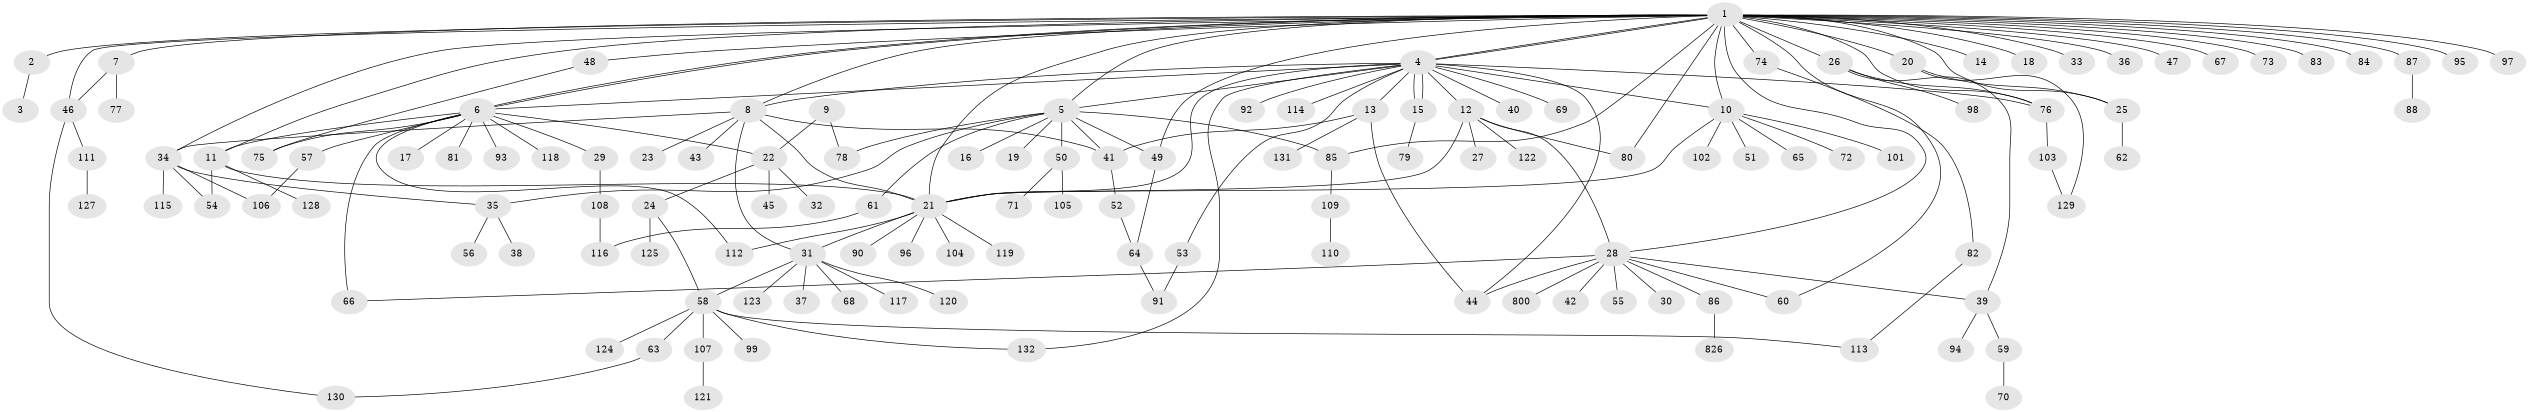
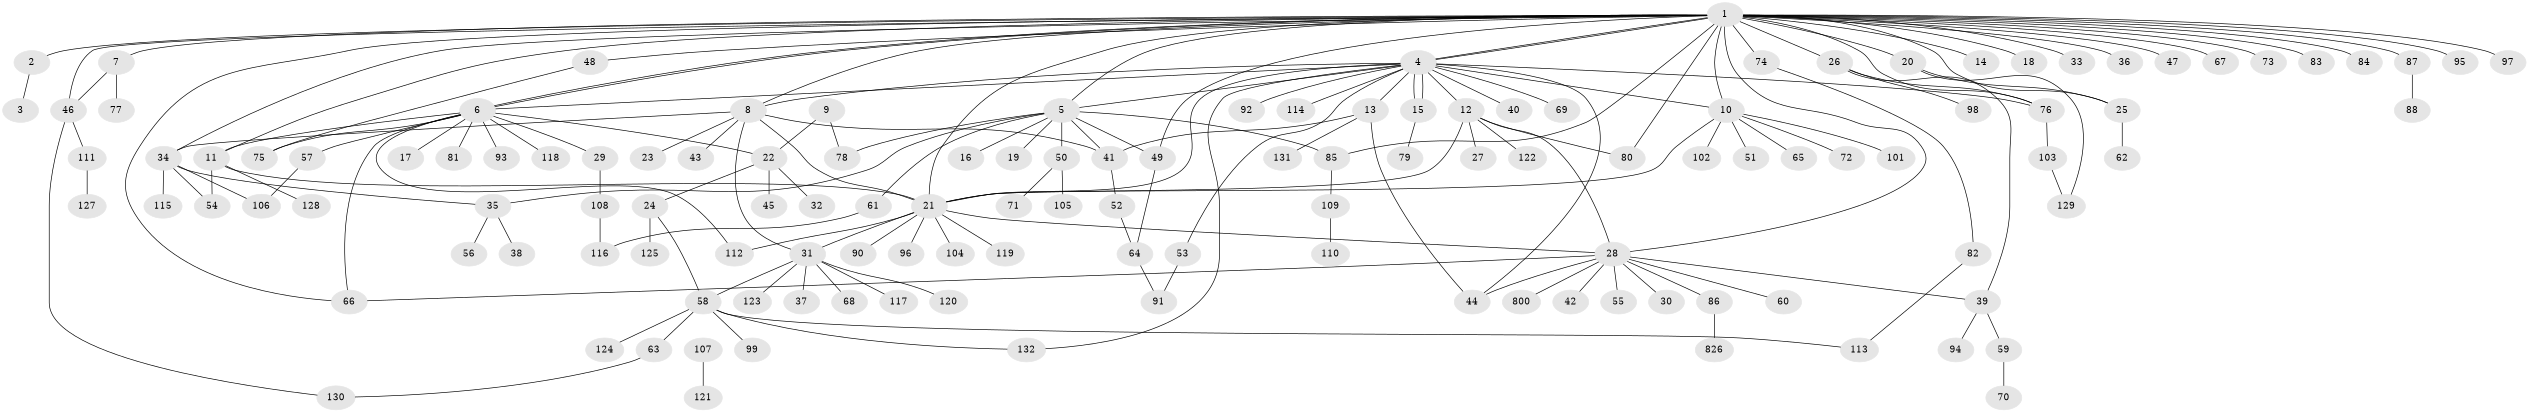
edge "1" -- "60": now "1" -- "66"
edge "21" -- "28": added
edge "58" -- "107": removed
